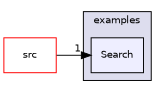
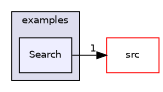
edge "src" -> "Search": reversed
